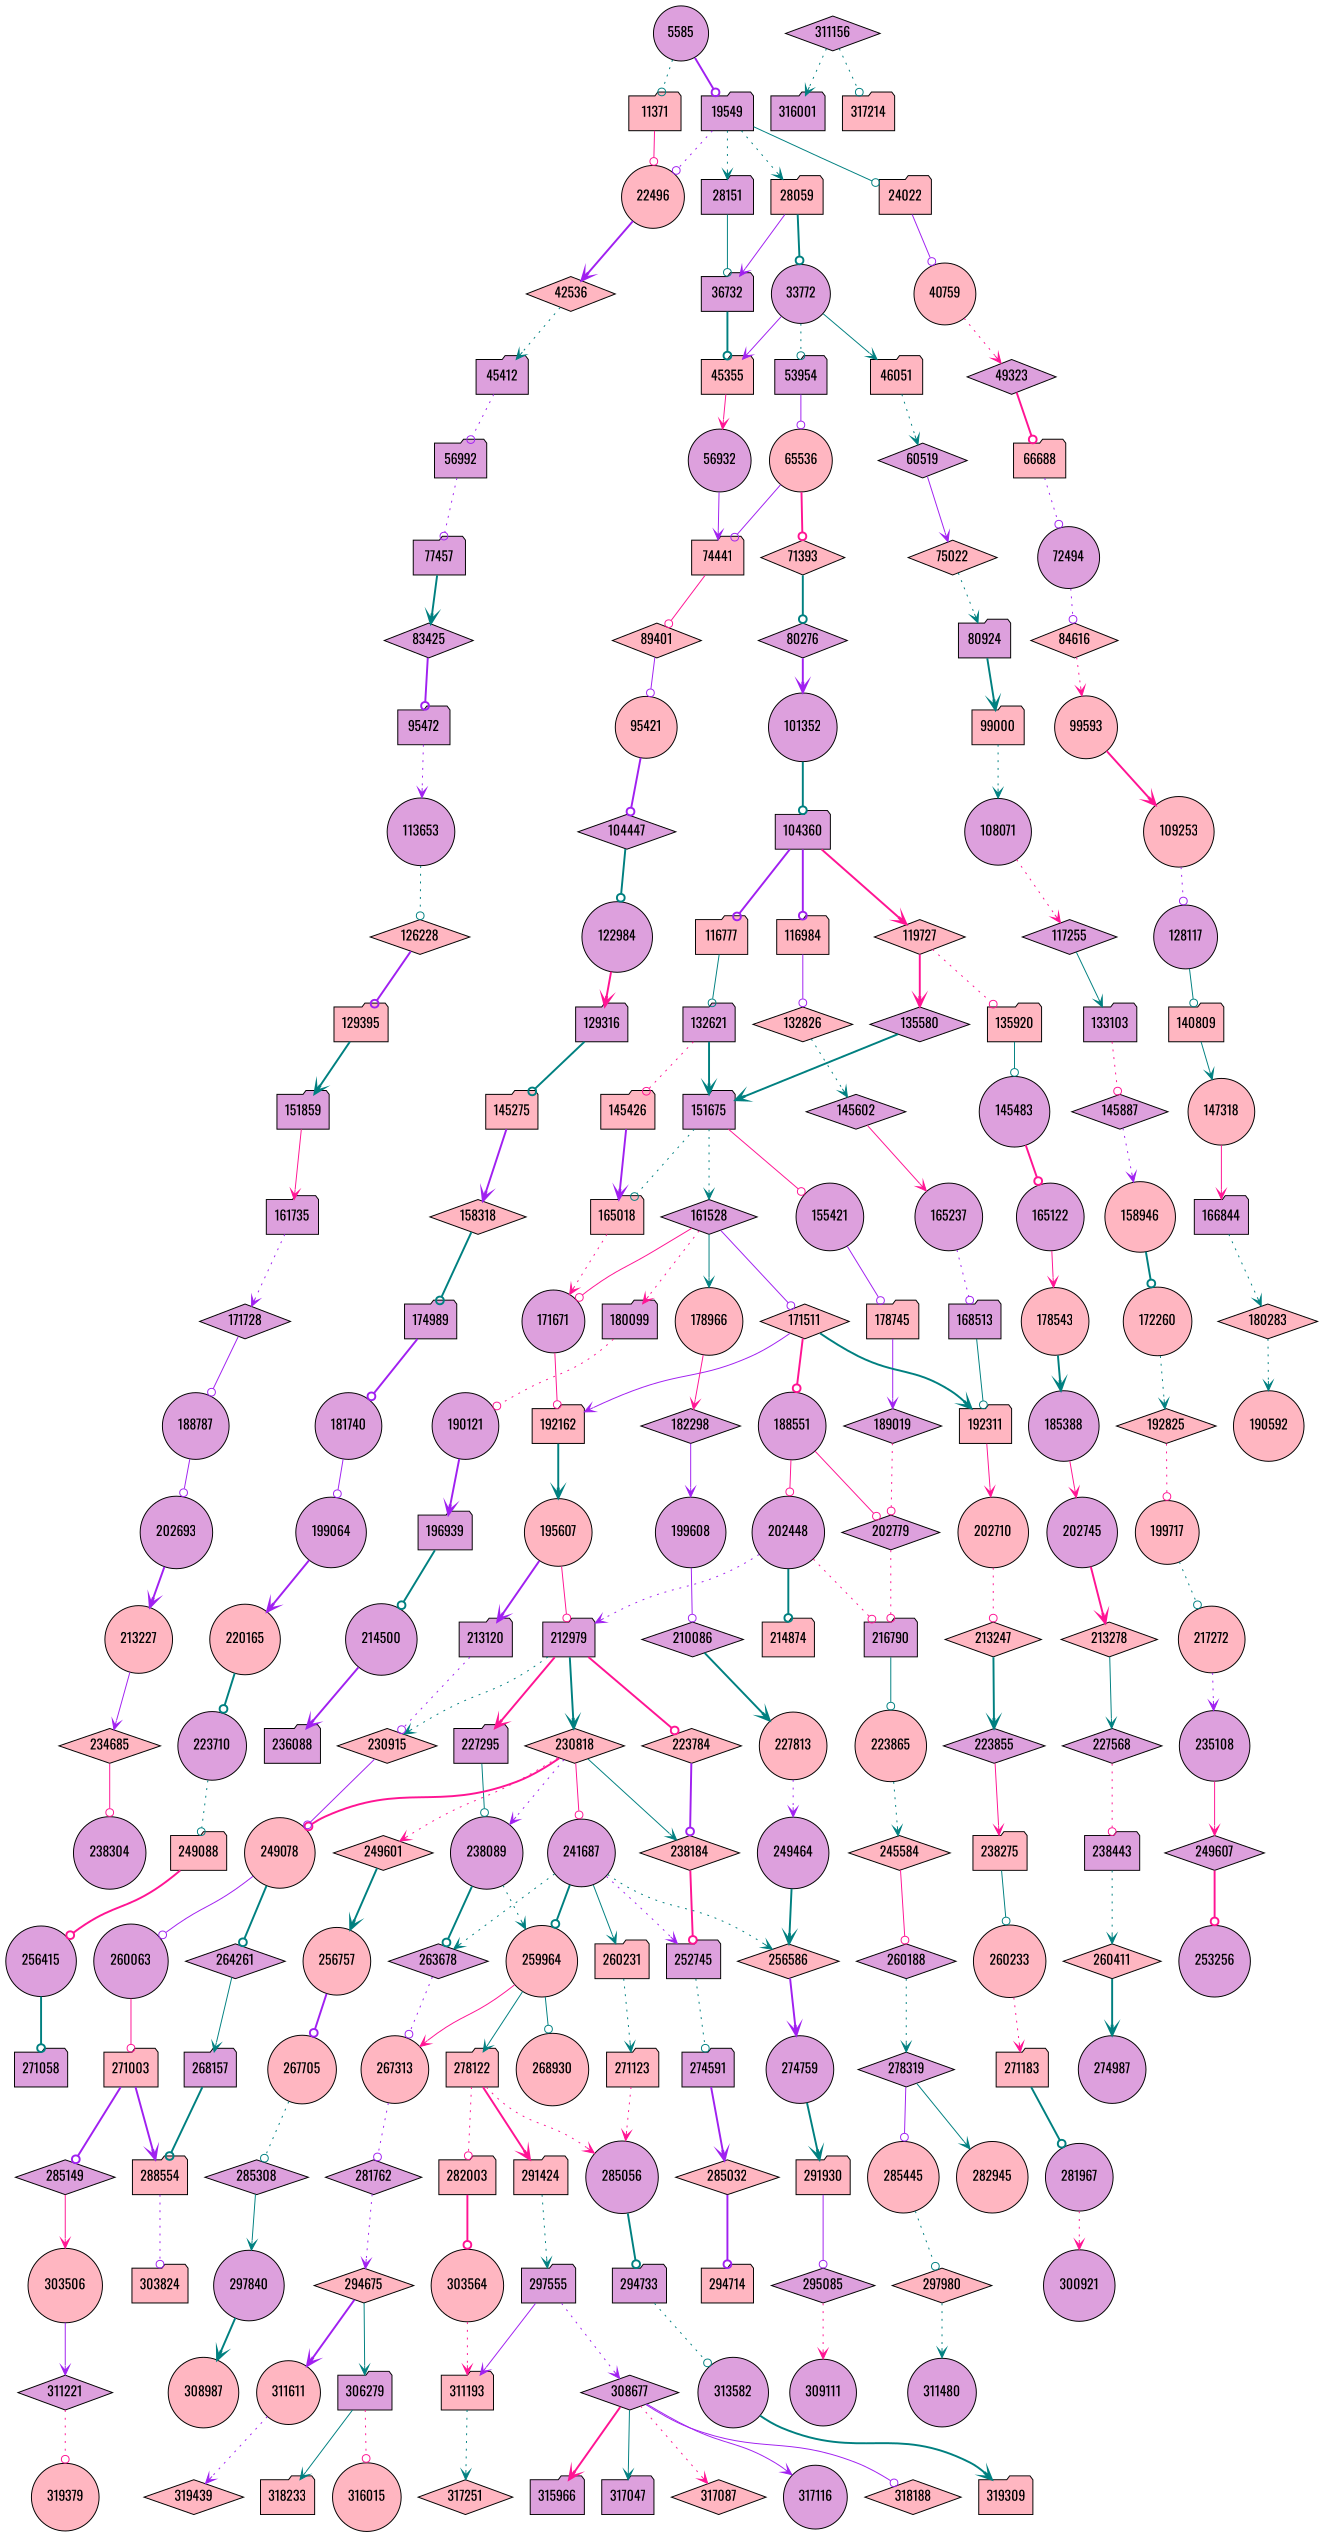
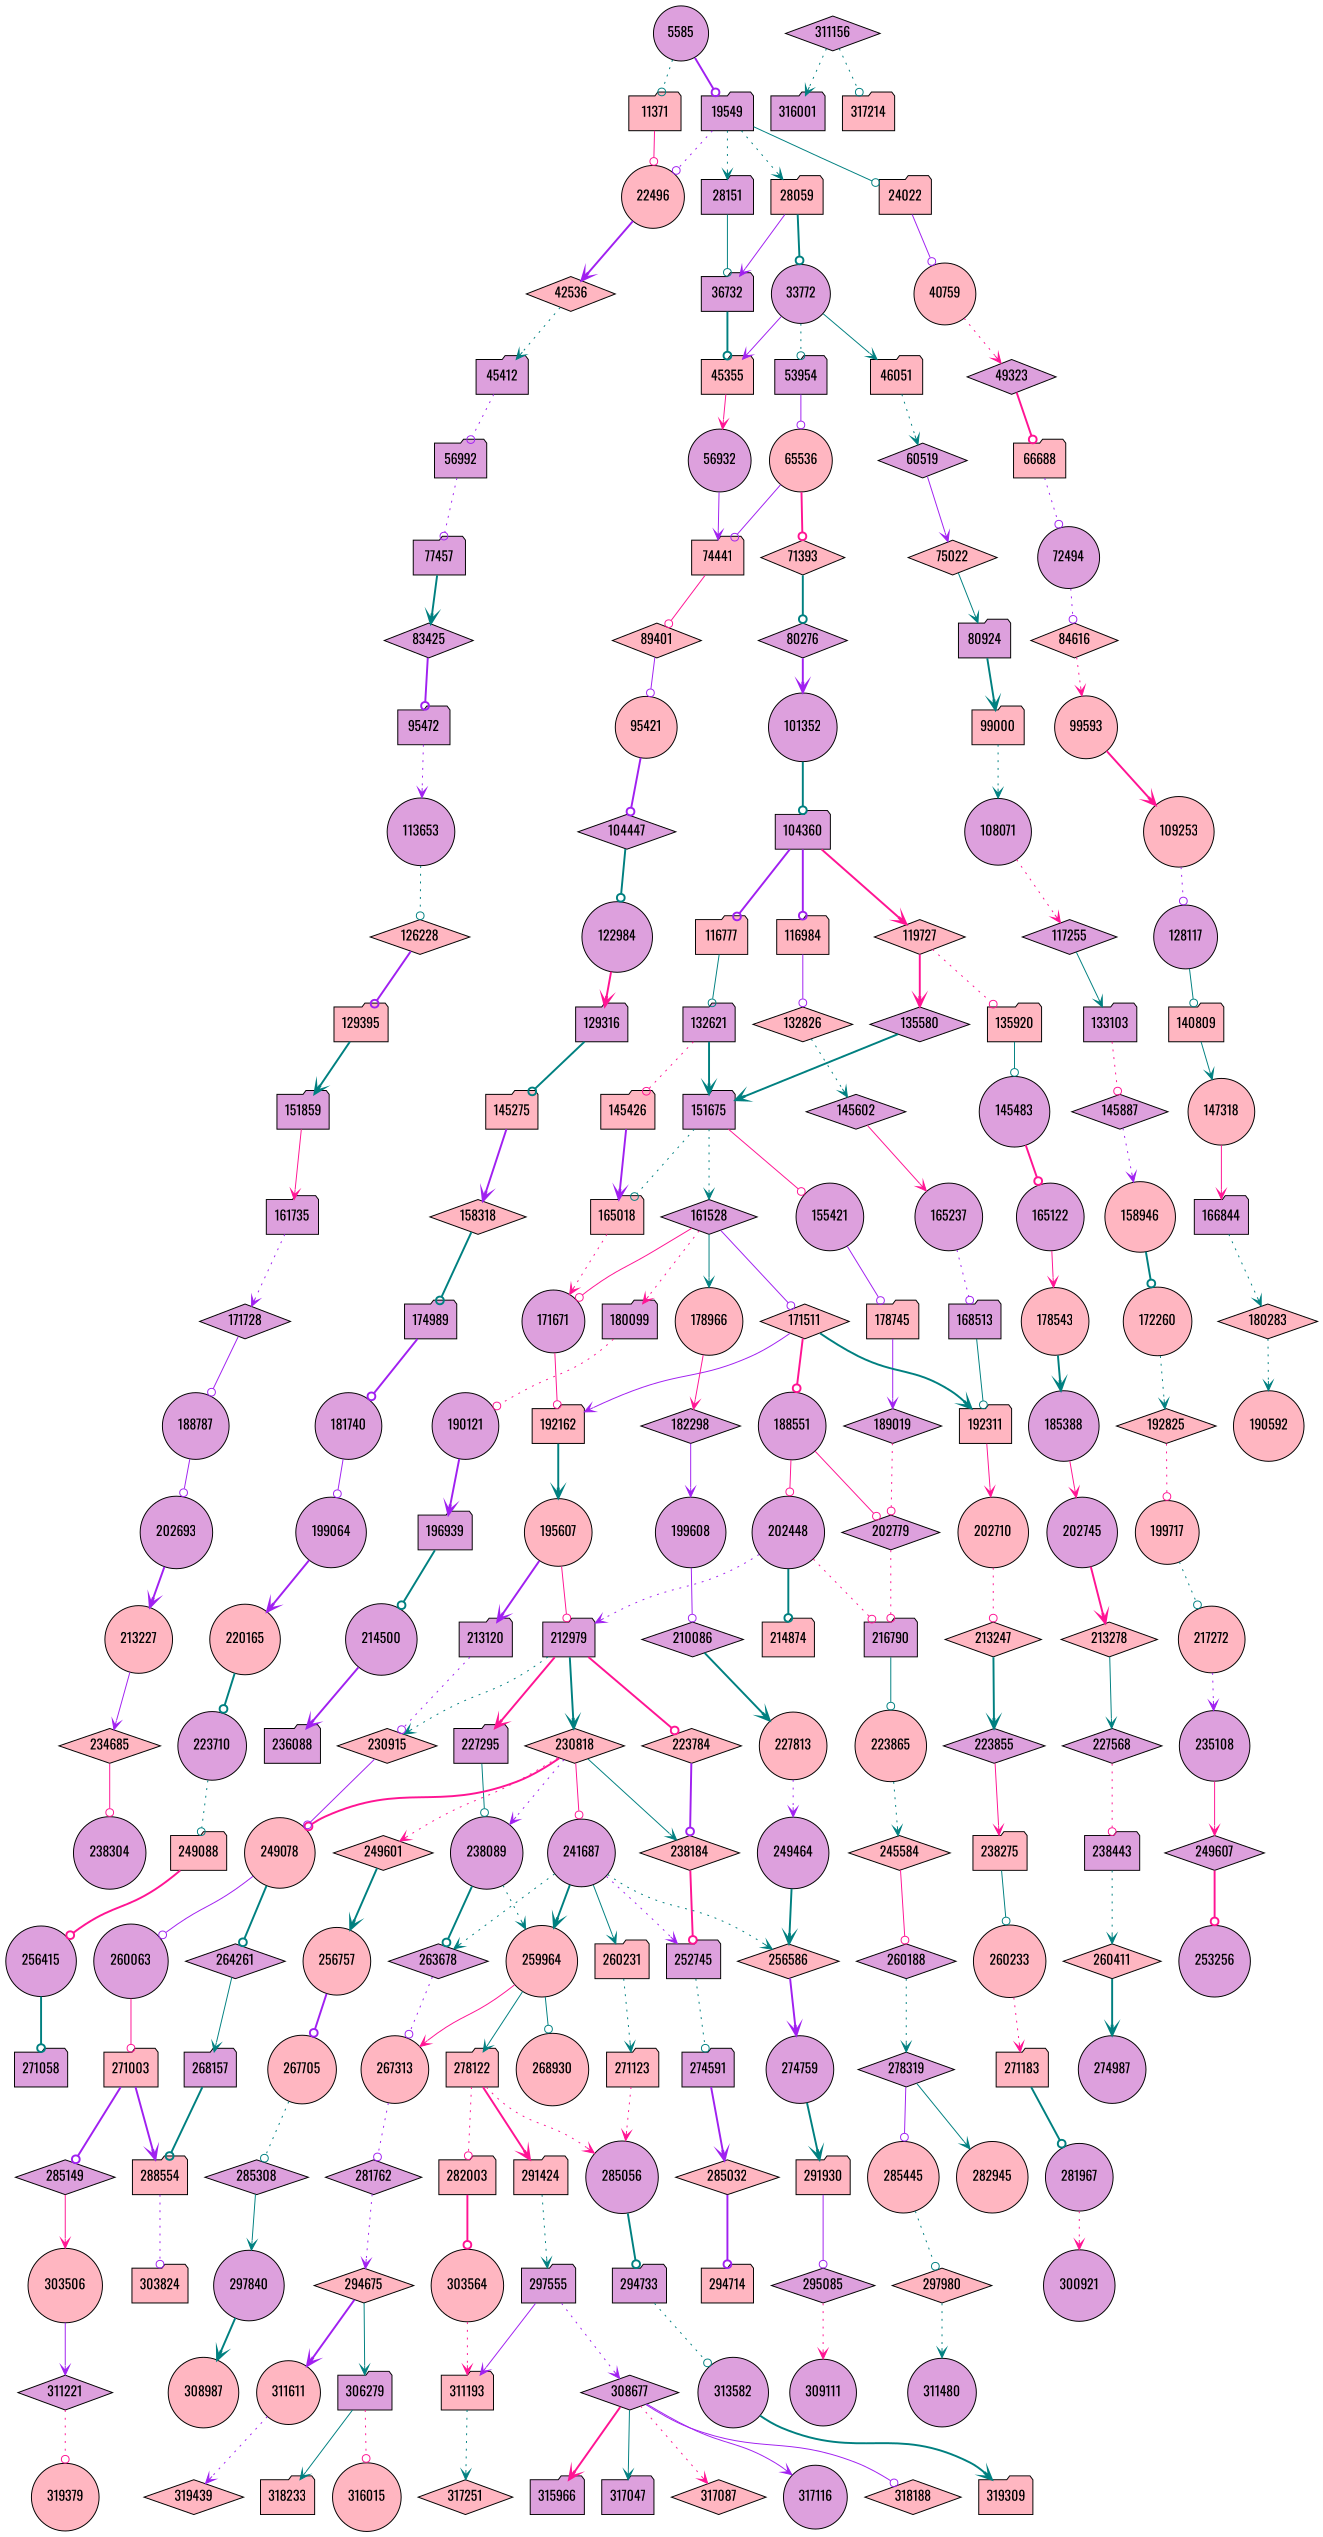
edge "75022" -> "80924": style dotted -> solid
edge "241687" -> "259964": arrowhead odot -> vee
